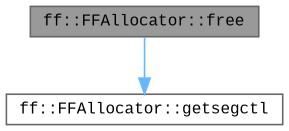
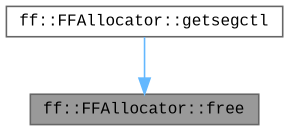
edge "ff::FFAllocator::free" -> "ff::FFAllocator::getsegctl": reversed
